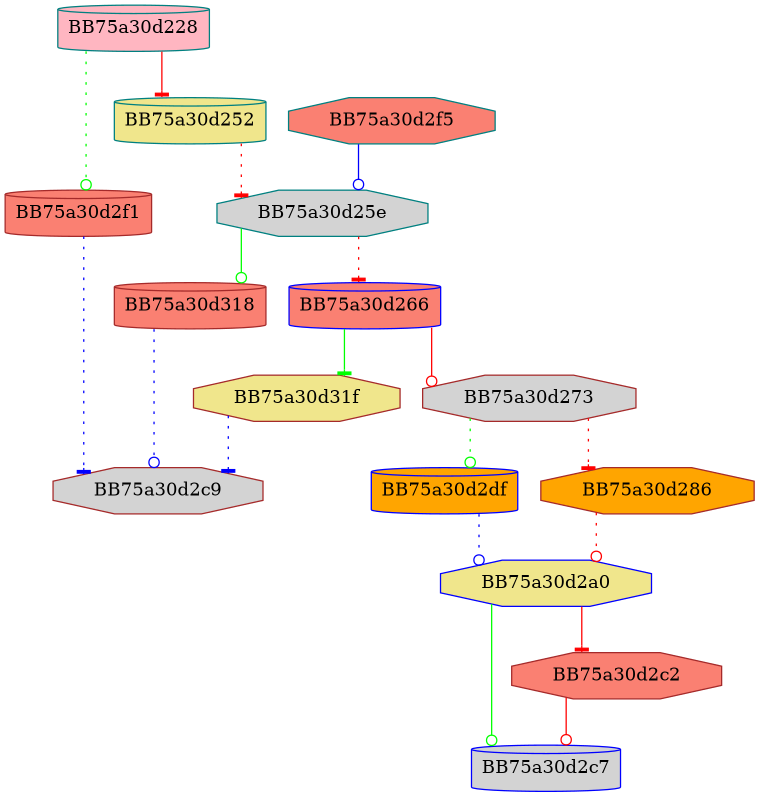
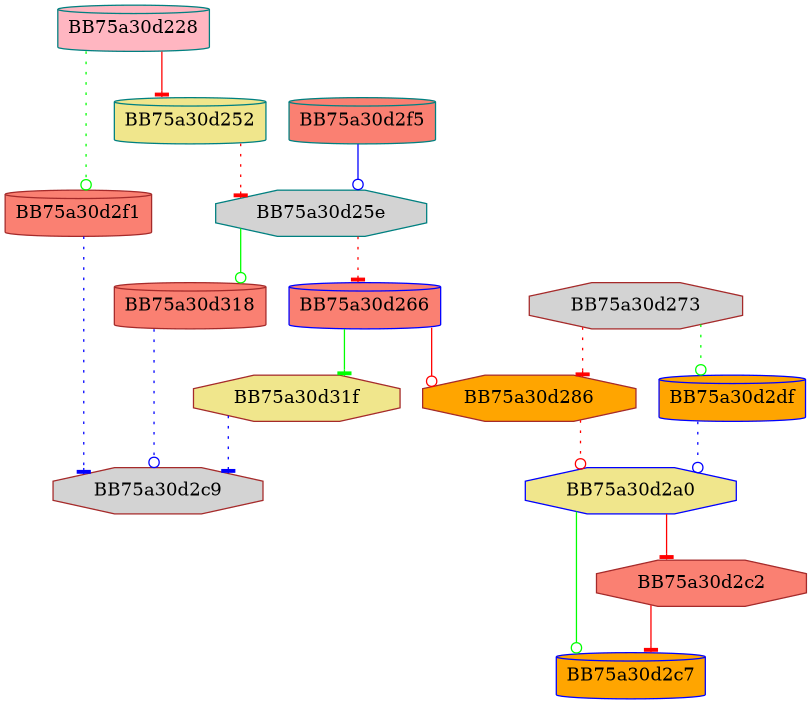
node "BB75a30d2f5": shape octagon -> cylinder
edge "BB75a30d266" -> "BB75a30d273": now "BB75a30d266" -> "BB75a30d286"
edge "BB75a30d2c2" -> "BB75a30d2c7": arrowhead odot -> tee
node "BB75a30d2c7": fillcolor lightgrey -> orange
